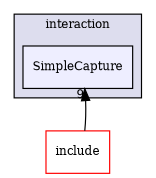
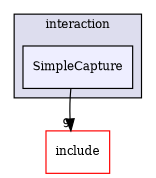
edge "include" -> "SimpleCapture": reversed
